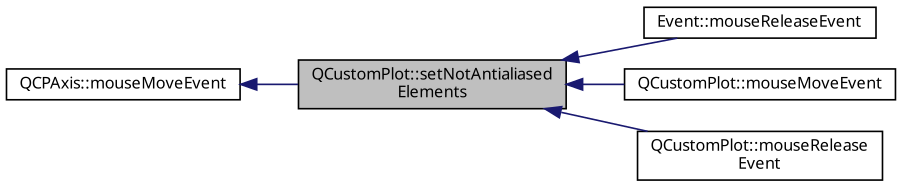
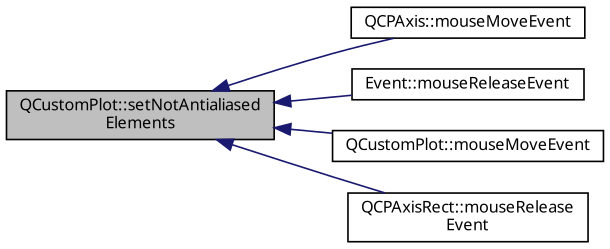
edge "QCustomPlot::setNotAntialiased Elements" -> "QCPAxis::mouseMoveEvent": reversed
node "QCustomPlot::mouseRelease Event": label "QCustomPlot::mouseRelease Event" -> "QCPAxisRect::mouseRelease Event"
